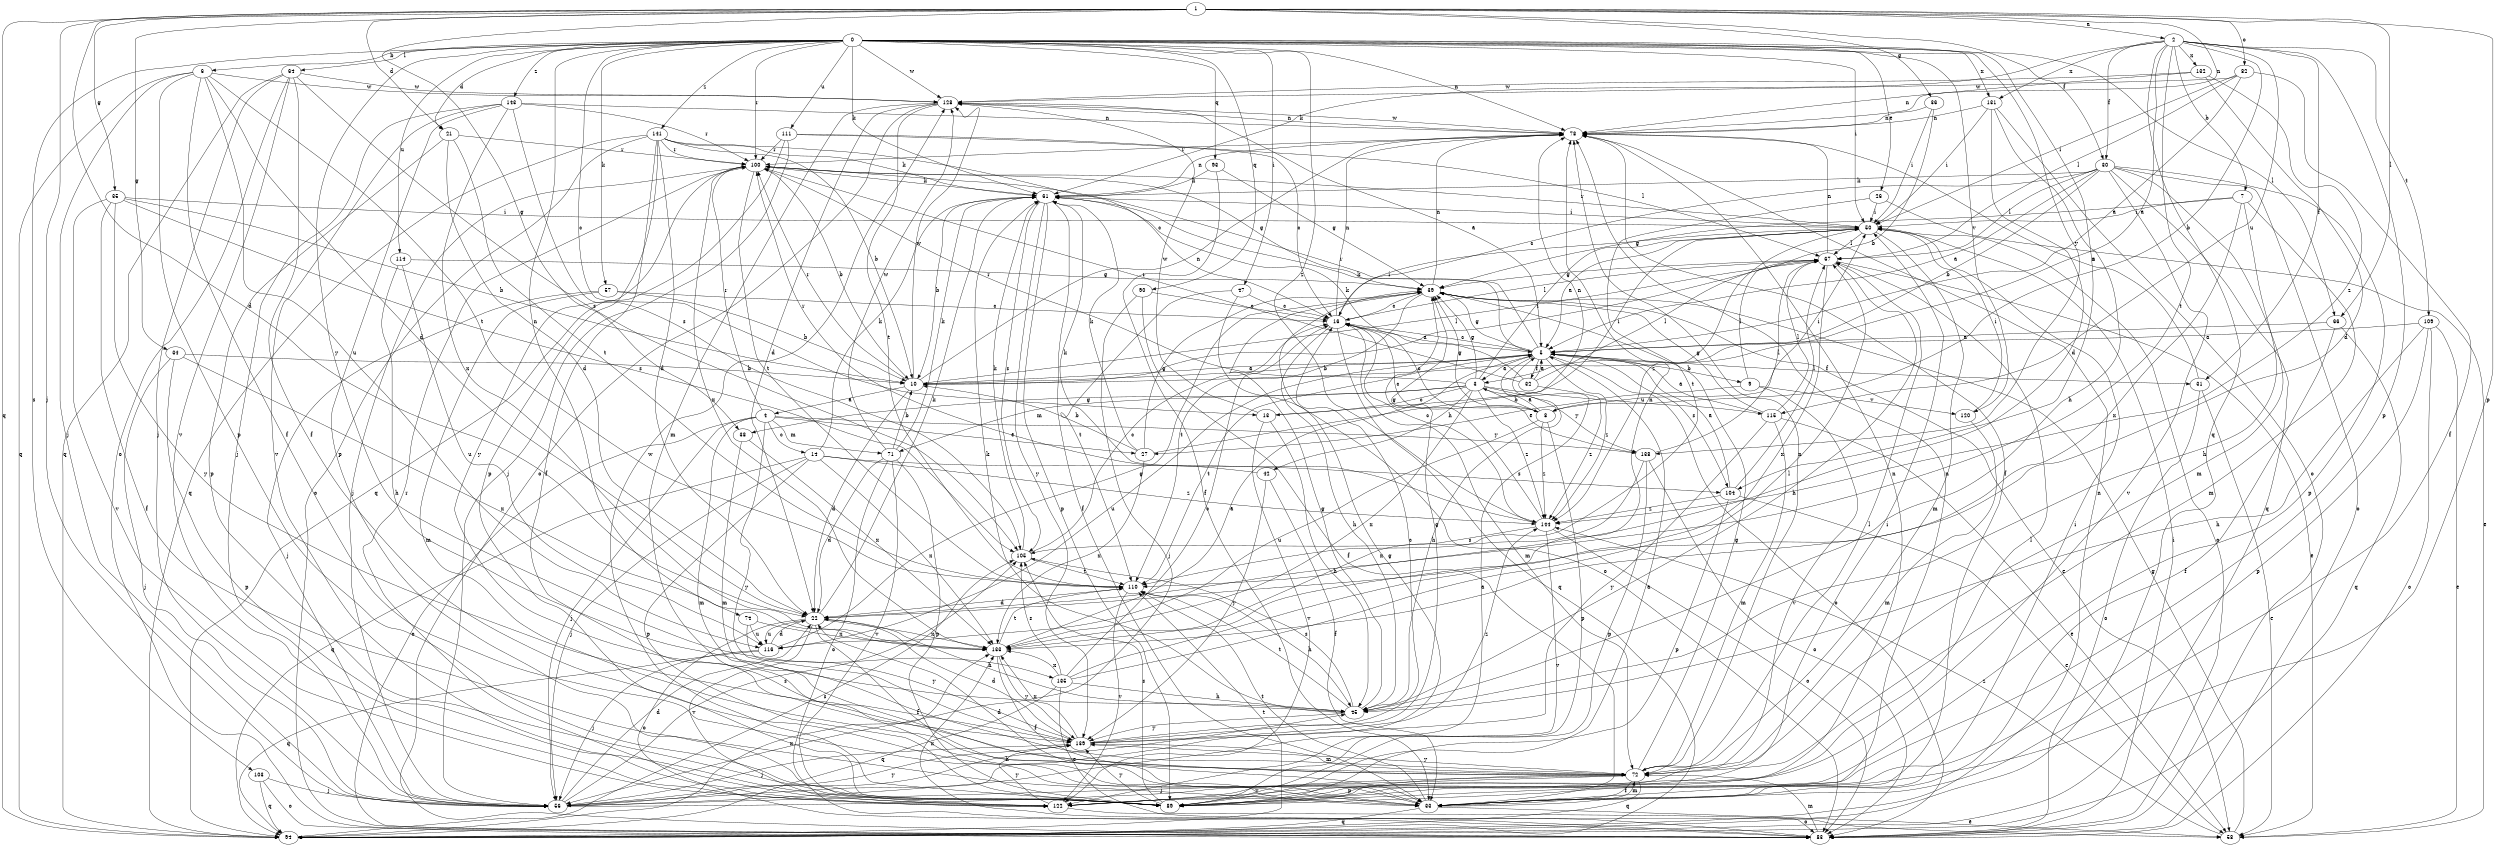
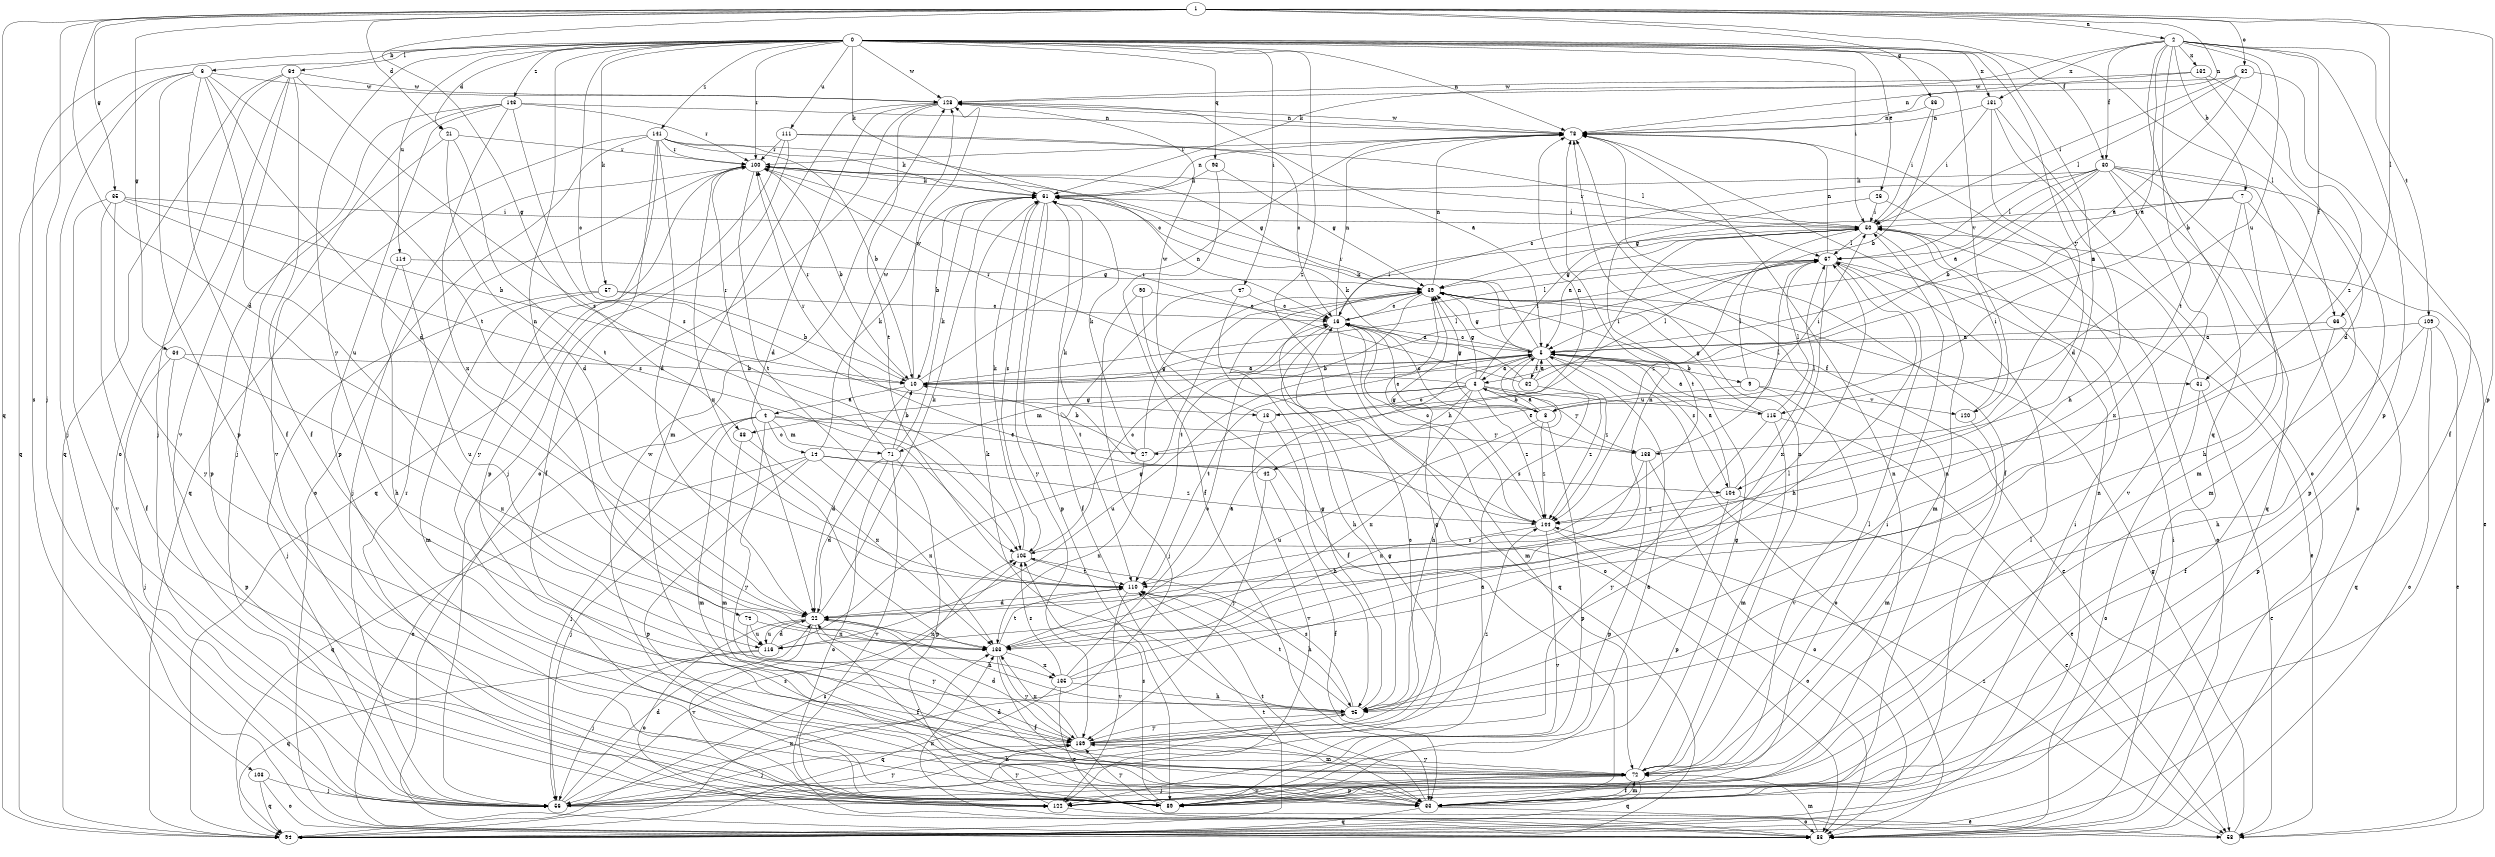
edge "0" -> "90": removed, label "q"
edge "135" -> "133": reversed
